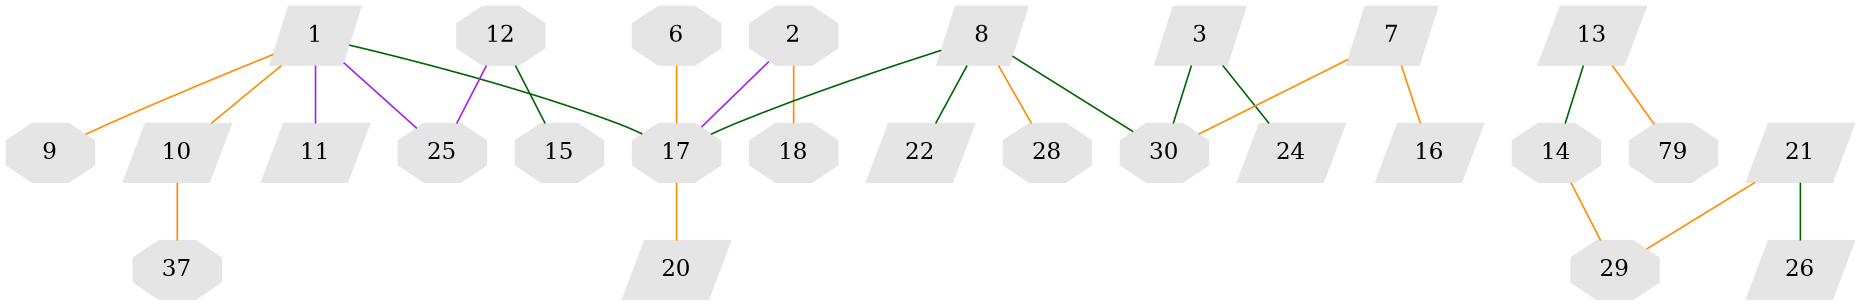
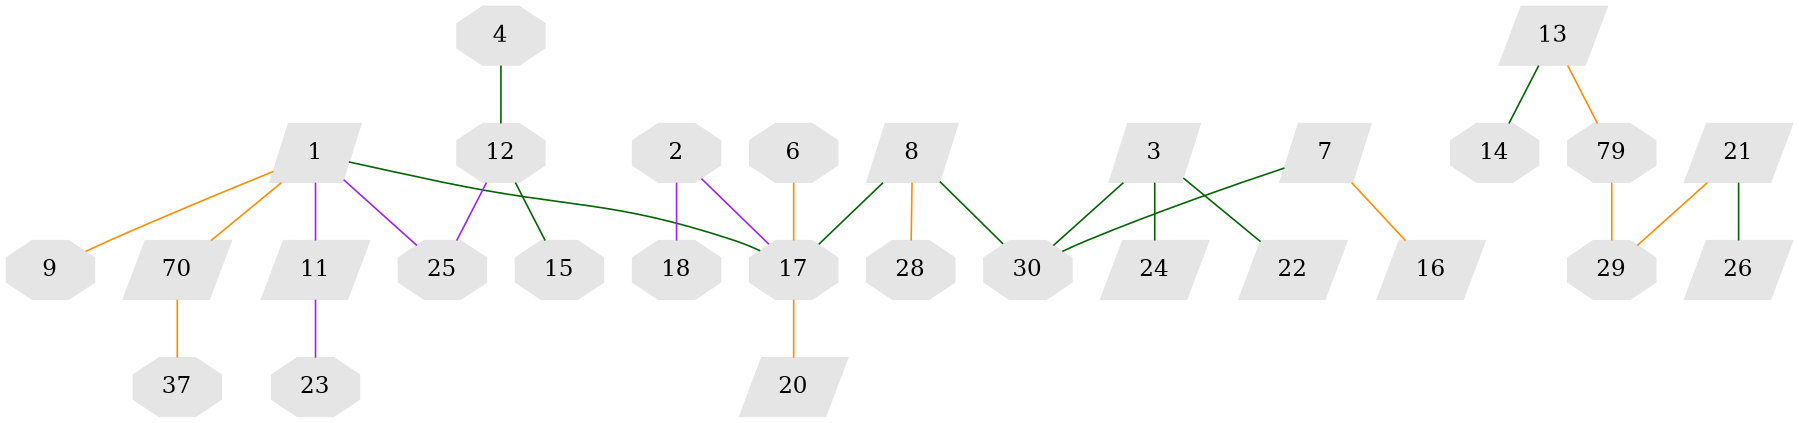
node "4": added
edge "2" -- "18": color darkorange -> purple
edge "8" -- "22": now "3" -- "22"
edge "7" -- "30": color darkorange -> darkgreen
node "10": label "10" -> "70"
edge "14" -- "29": now "79" -- "29"
node "23": added
